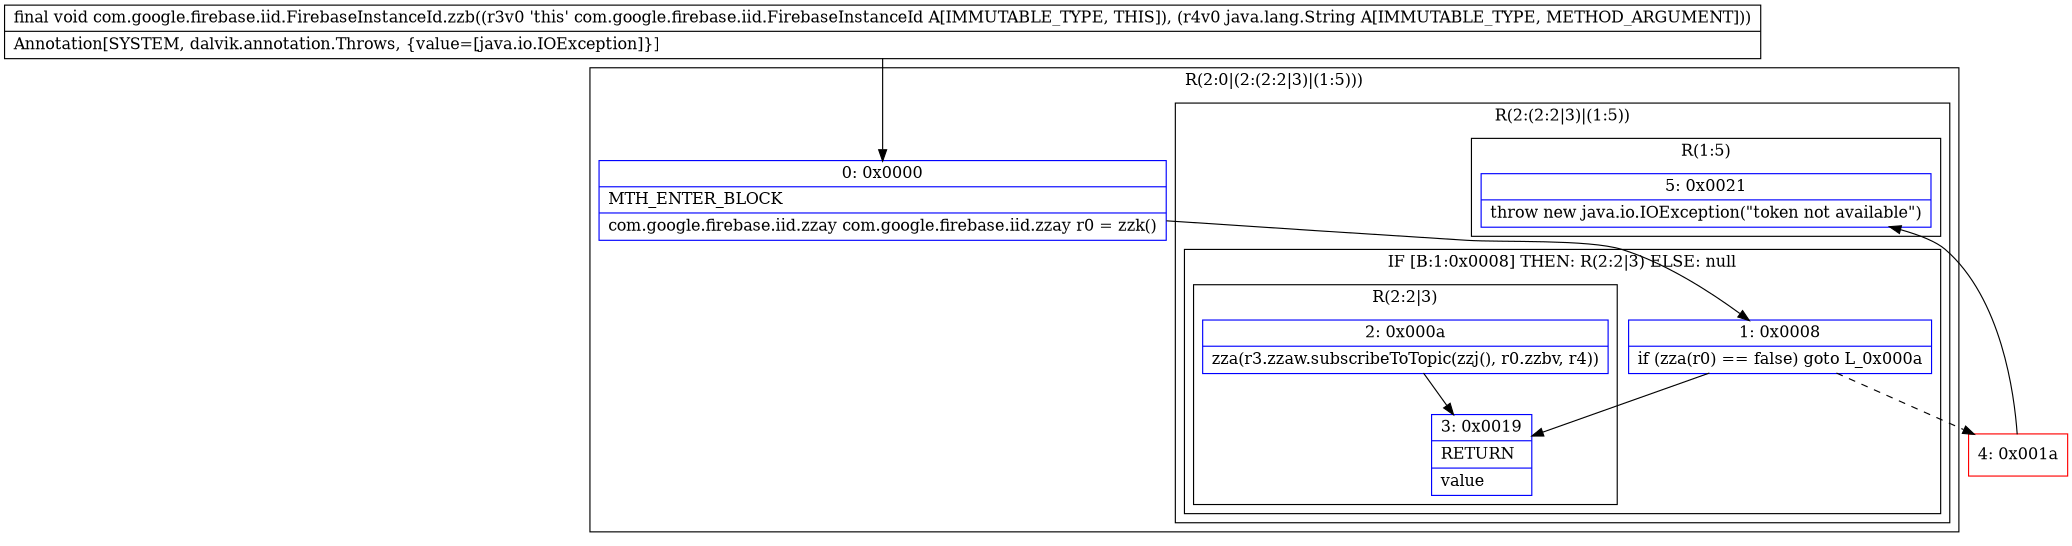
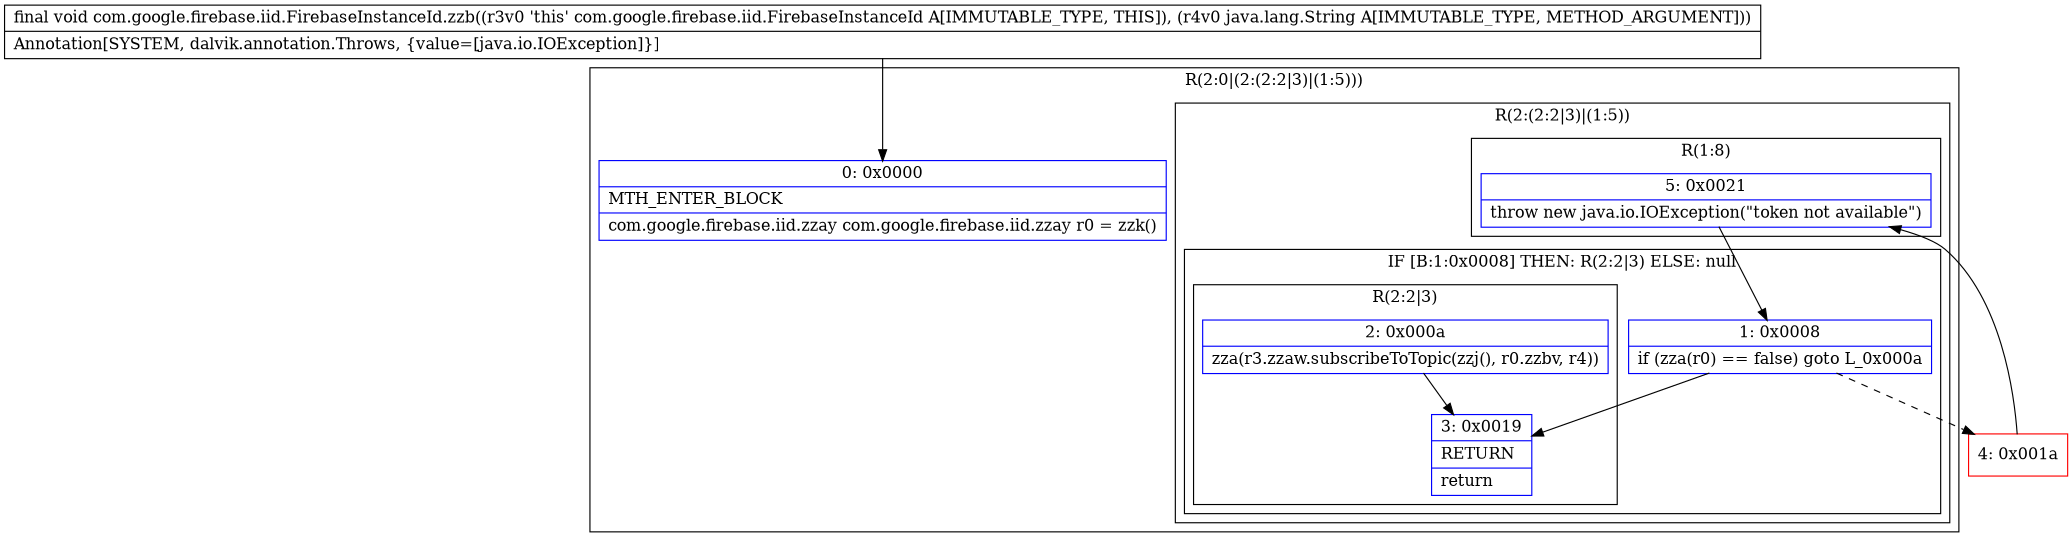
cluster "R(1:5)": label "R(1:5)" -> "R(1:8)"
edge "0: 0x0000" -> "1: 0x0008": now "5: 0x0021" -> "1: 0x0008"
node "3: 0x0019": text "value" -> "return"
